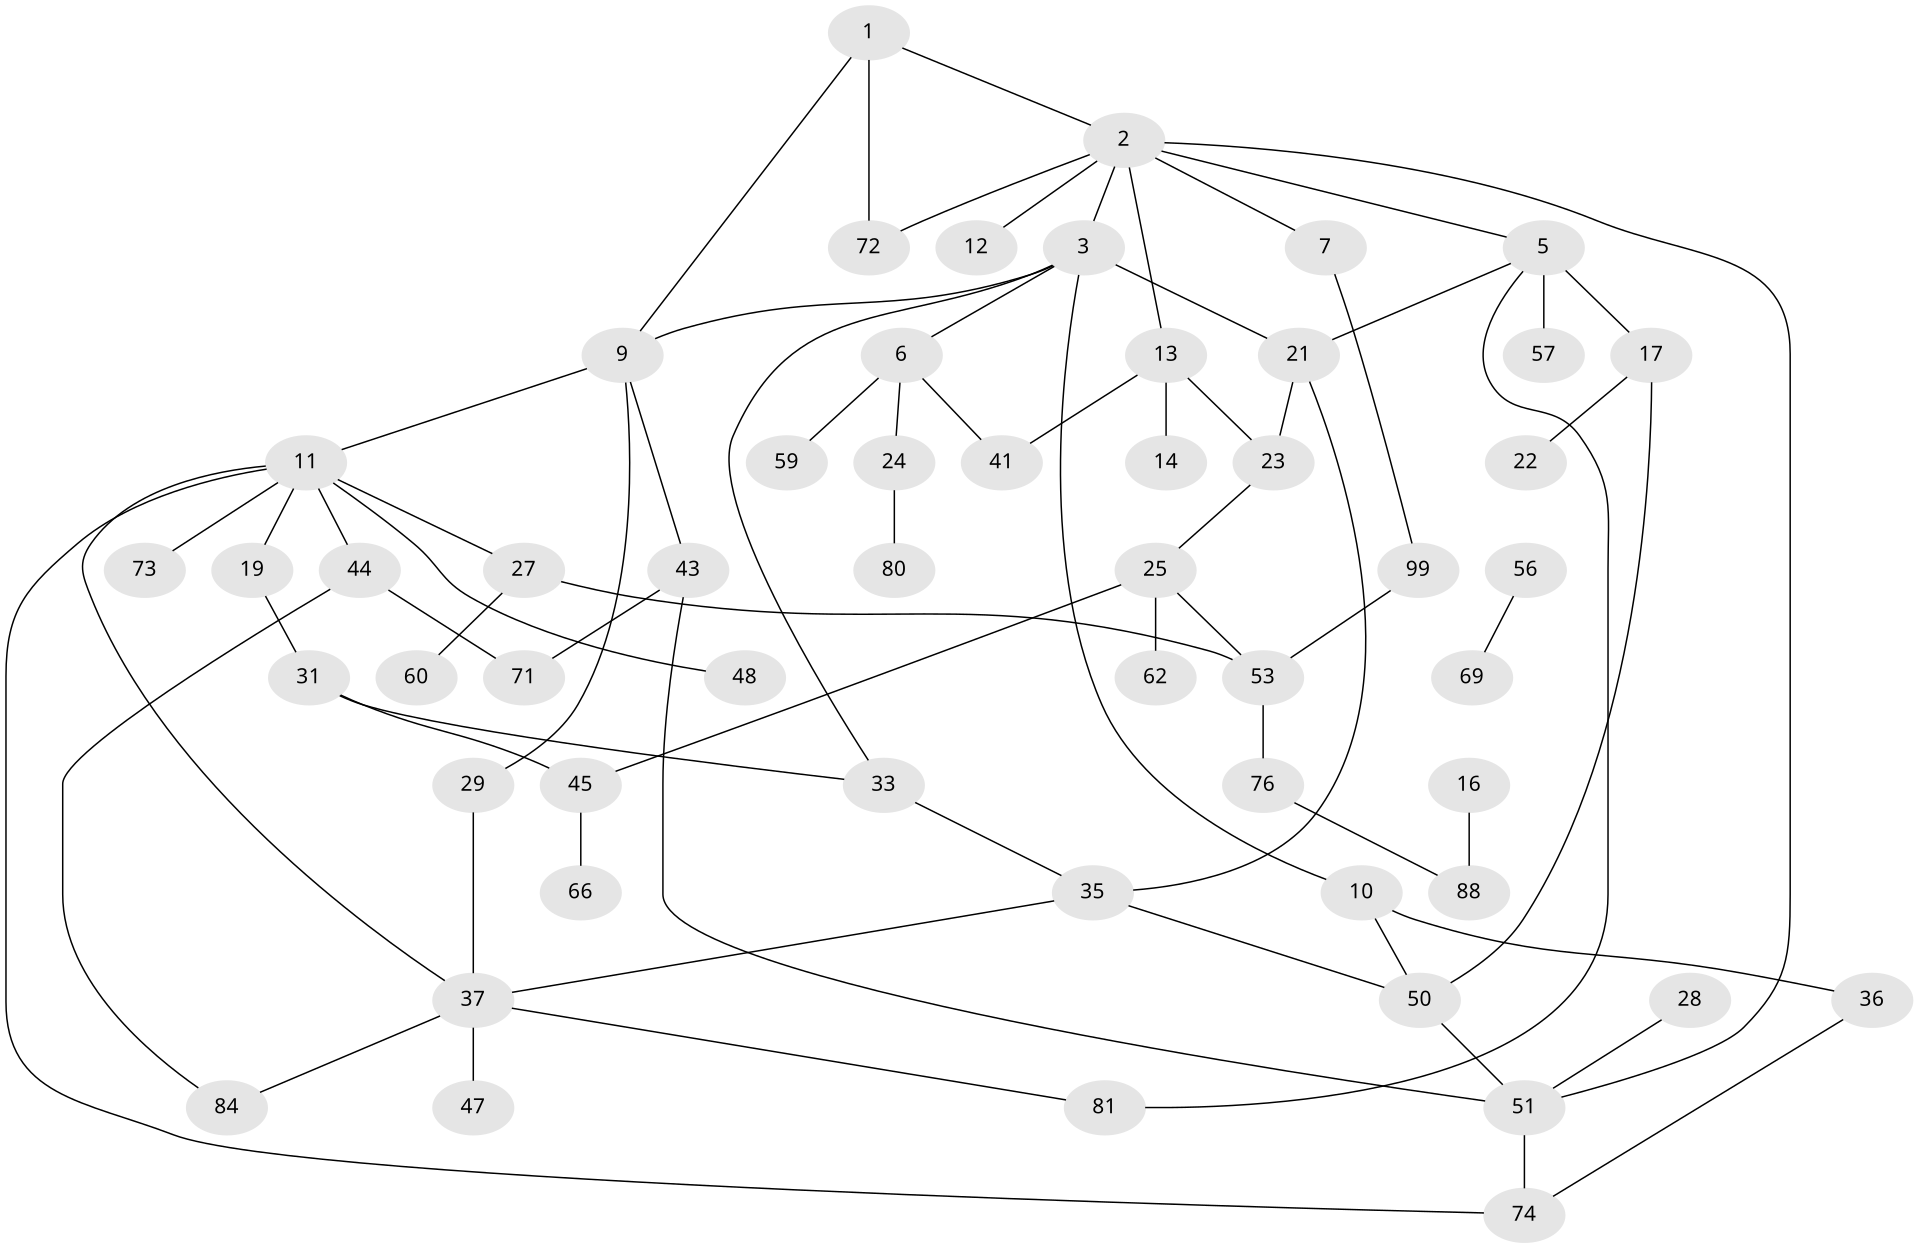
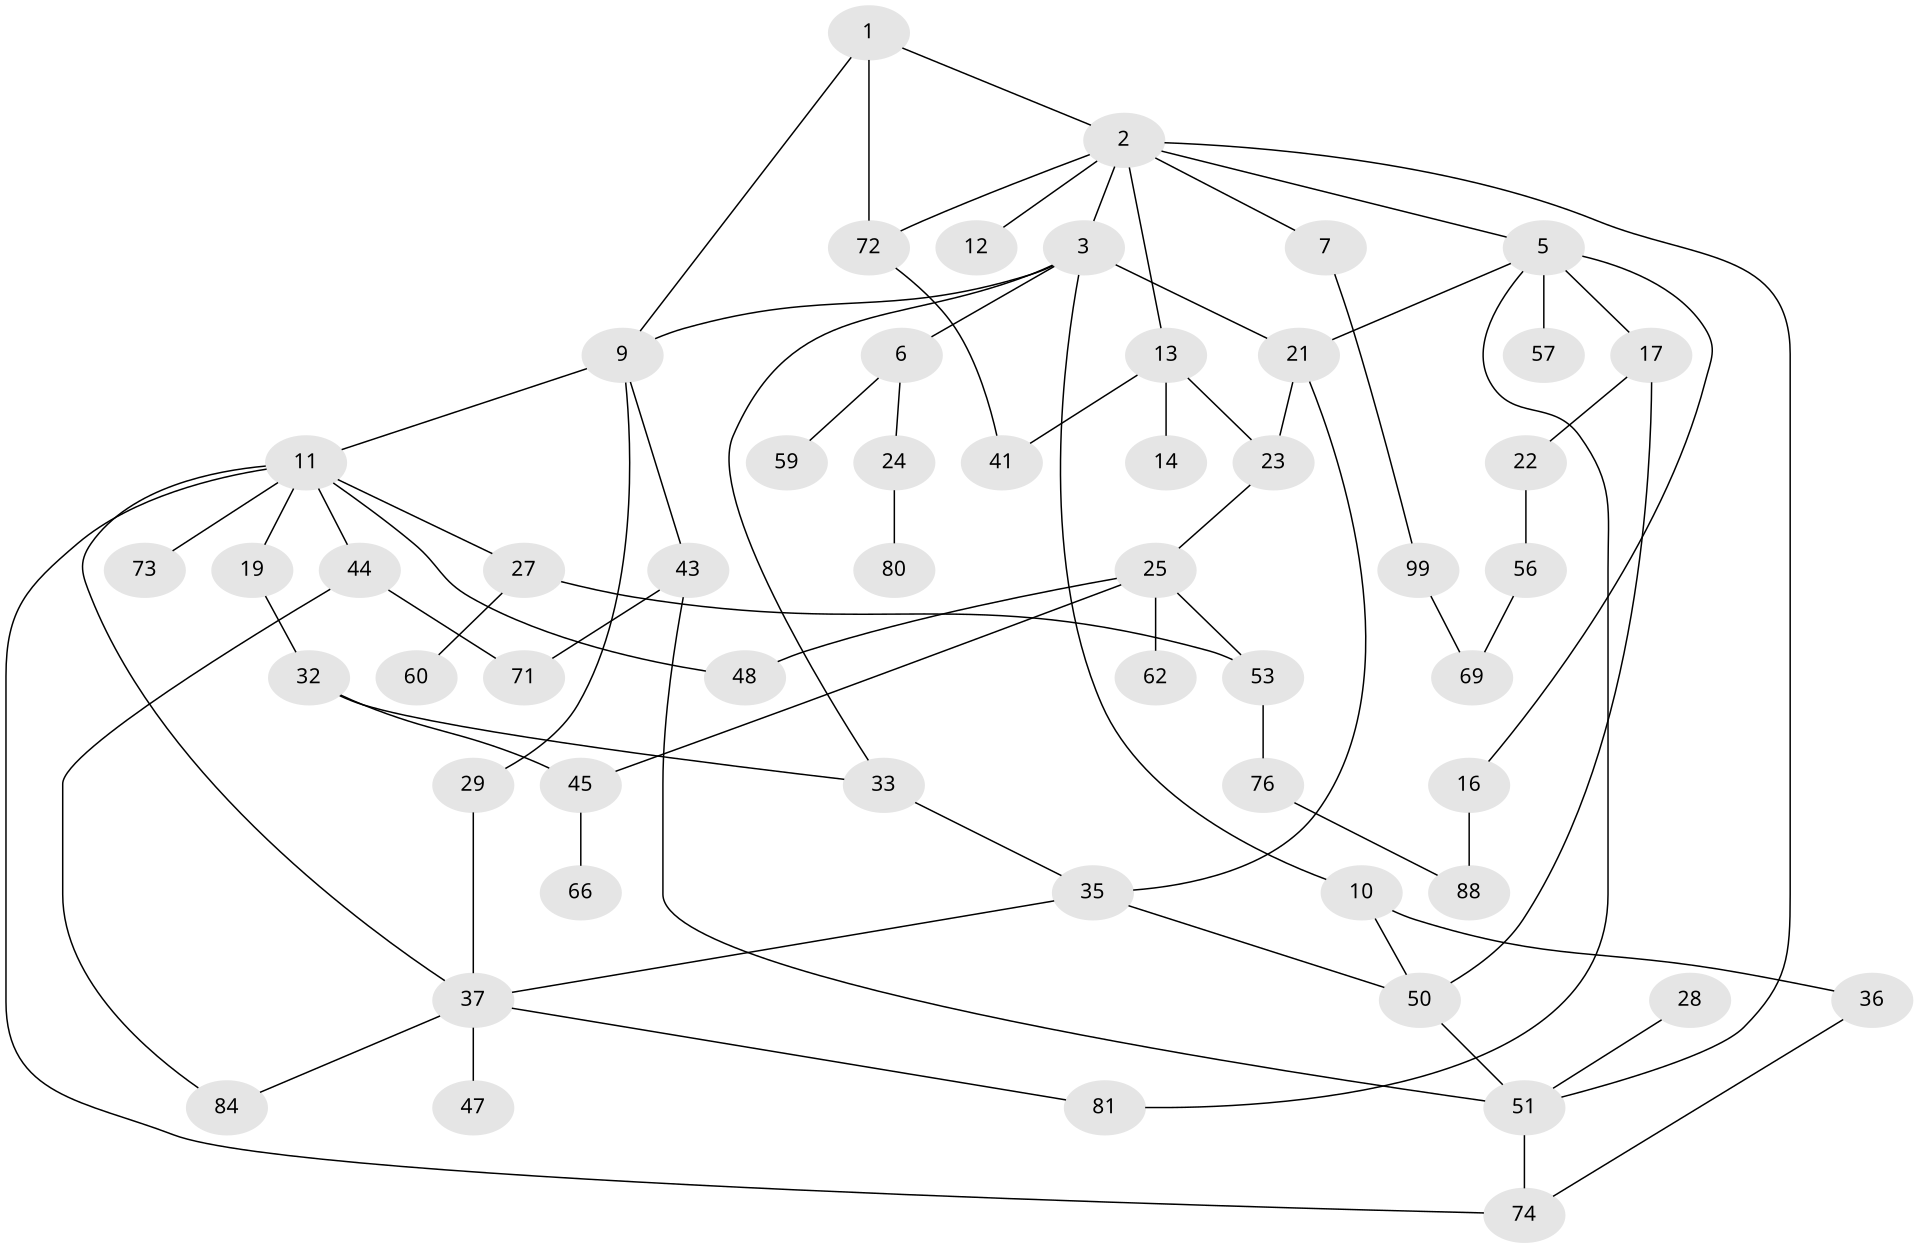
edge "6" -- "41": now "72" -- "41"
edge "5" -- "16": added
edge "22" -- "56": added
edge "25" -- "48": added
edge "99" -- "53": now "99" -- "69"
node "31": label "31" -> "32"
